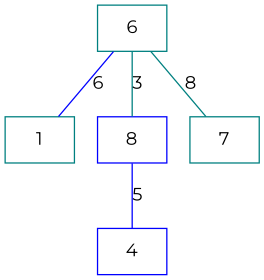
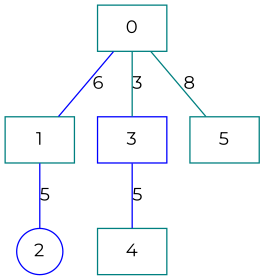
node "6": label "6" -> "0"
node "8": label "8" -> "3"
node "7": label "7" -> "5"
node "2": added
node "4": color blue -> teal
